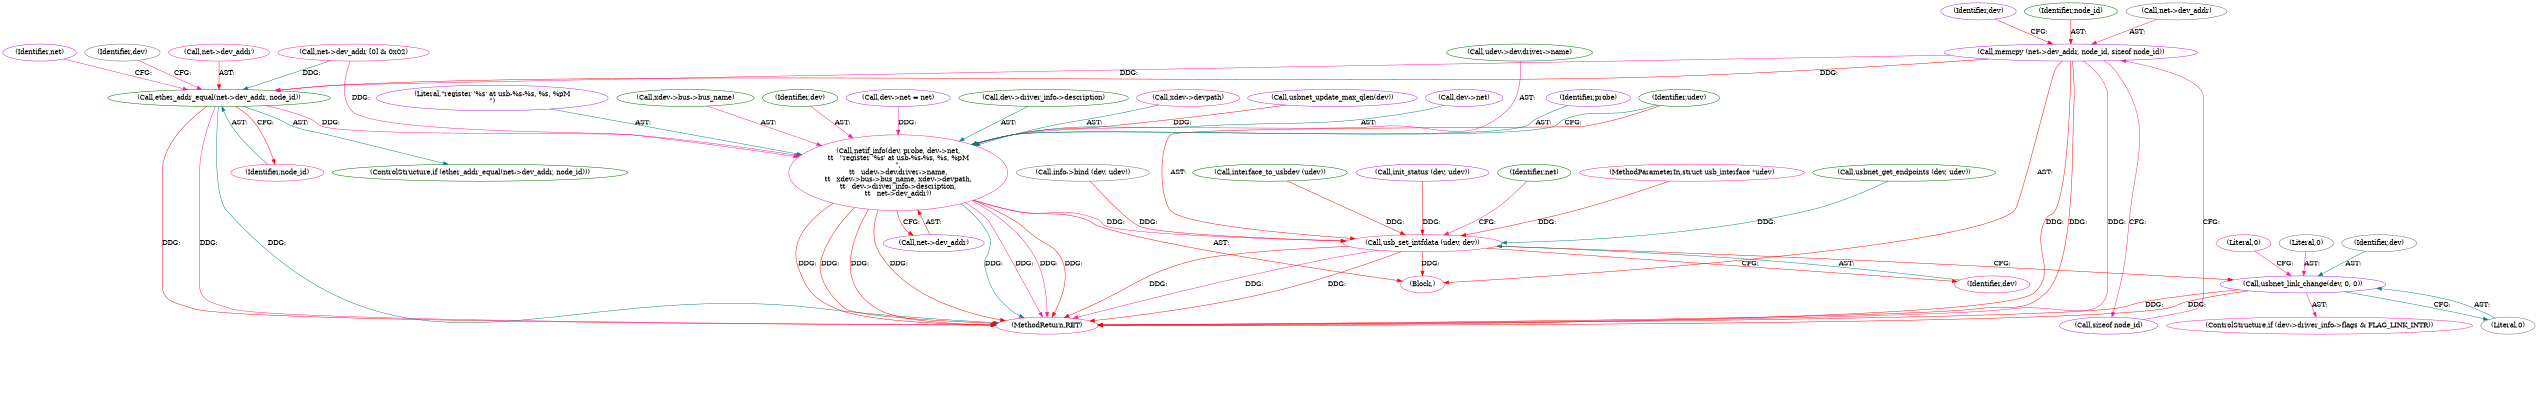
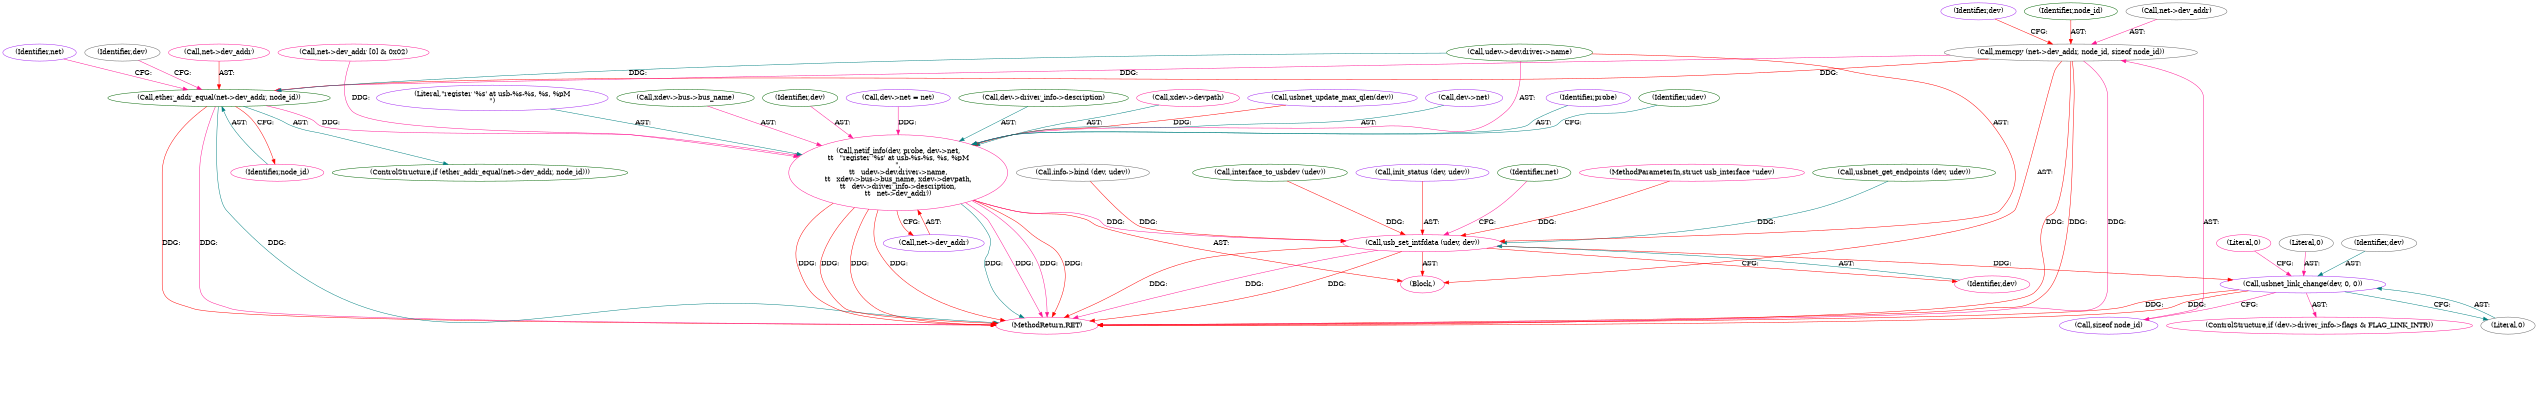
node "(Call,memcpy (net->dev_addr, node_id, sizeof node_id))": color purple -> gray40
edge "(Call,net->dev_addr [0] & 0x02)" -> "(Call,ether_addr_equal(net->dev_addr, node_id))": now "(Call,udev->dev.driver->name)" -> "(Call,ether_addr_equal(net->dev_addr, node_id))"
edge "(Identifier,udev)" -> "(Call,usb_set_intfdata (udev, dev))": now "(Call,udev->dev.driver->name)" -> "(Call,usb_set_intfdata (udev, dev))"
edge "(Call,memcpy (net->dev_addr, node_id, sizeof node_id))" -> "(Call,sizeof node_id)": now "(Call,usbnet_link_change(dev, 0, 0))" -> "(Call,sizeof node_id)"
edge "(Call,init_status (dev, udev))" -> "(Call,usb_set_intfdata (udev, dev))": label "DDG: " -> "AST: "
edge "(Call,sizeof node_id)" -> "(Call,memcpy (net->dev_addr, node_id, sizeof node_id))": label "CFG: " -> "AST: "
edge "(Call,usb_set_intfdata (udev, dev))" -> "(Block,)": label "DDG: " -> "AST: "
edge "(Call,usb_set_intfdata (udev, dev))" -> "(Call,usbnet_link_change(dev, 0, 0))": label "CFG: " -> "DDG: "
